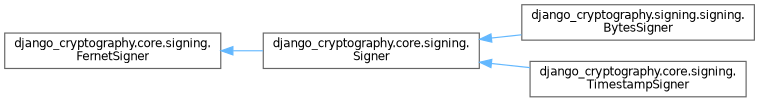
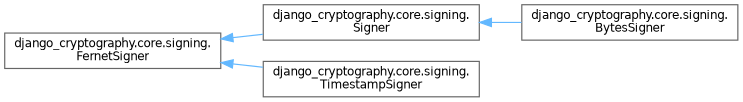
node "django_cryptography.signing.signing. BytesSigner": label "django_cryptography.signing.signing. BytesSigner" -> "django_cryptography.core.signing. BytesSigner"
edge "django_cryptography.core.signing. TimestampSigner" -> "django_cryptography.core.signing. Signer": now "django_cryptography.core.signing. TimestampSigner" -> "django_cryptography.core.signing. FernetSigner"
